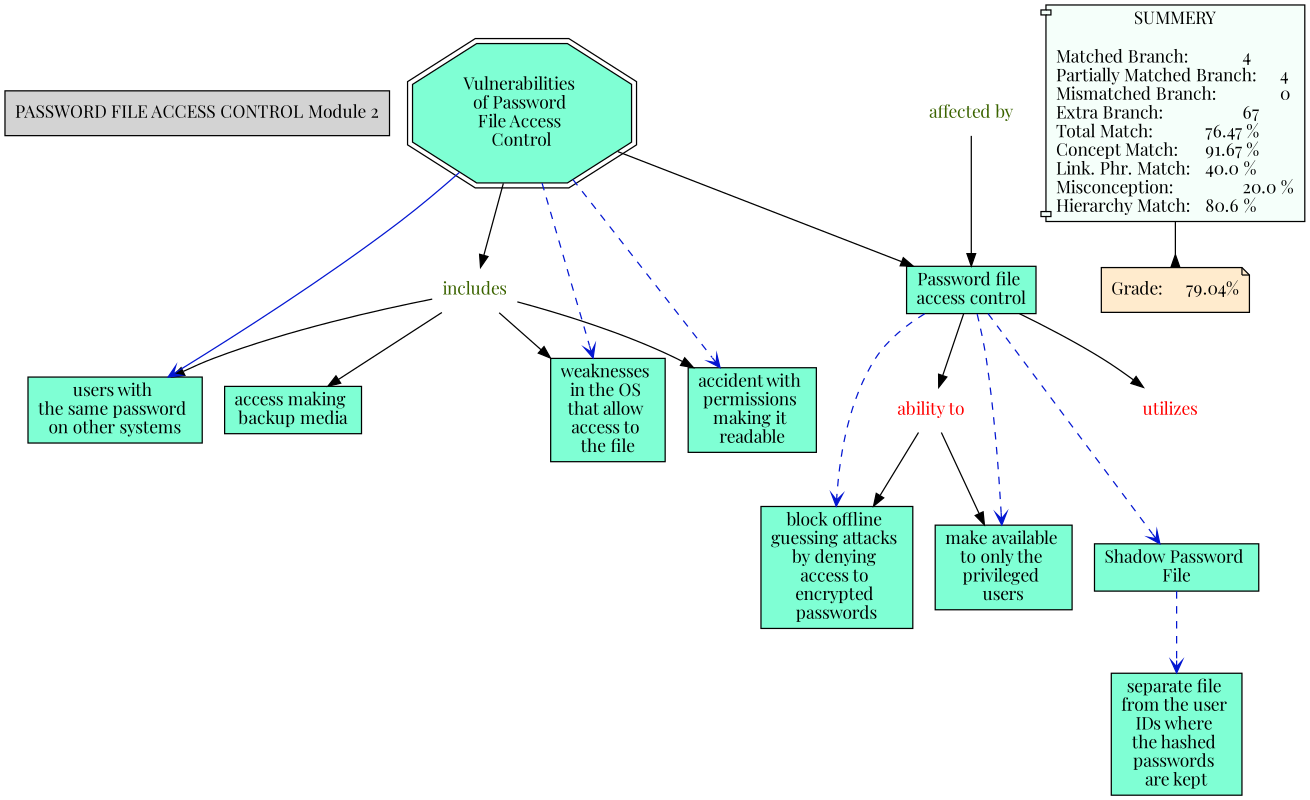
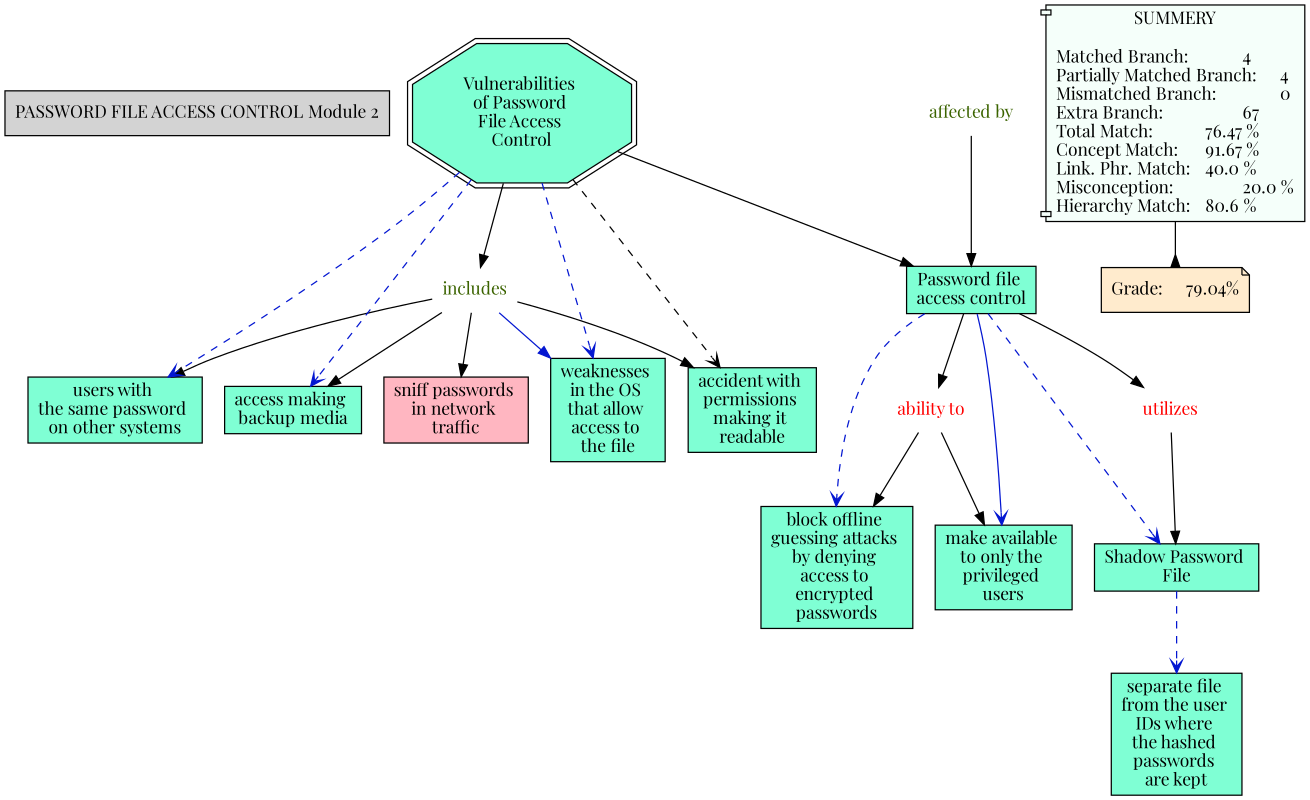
edge "Vulnerabilities of Password File Access Control" -> "accident with permissions making it readable": color #0316d1 -> black
edge "Vulnerabilities of Password File Access Control" -> "users with the same password on other systems": style solid -> dashed
edge "Vulnerabilities of Password File Access Control" -> "access making backup media": added
edge "includes" -> "weaknesses in the OS that allow access to the file": color black -> #0316d1
node "sniff passwords in network traffic": added
edge "Password file access control" -> "make available to only the privileged users": style dashed -> solid
edge "utilizes" -> "Shadow Password File": added
